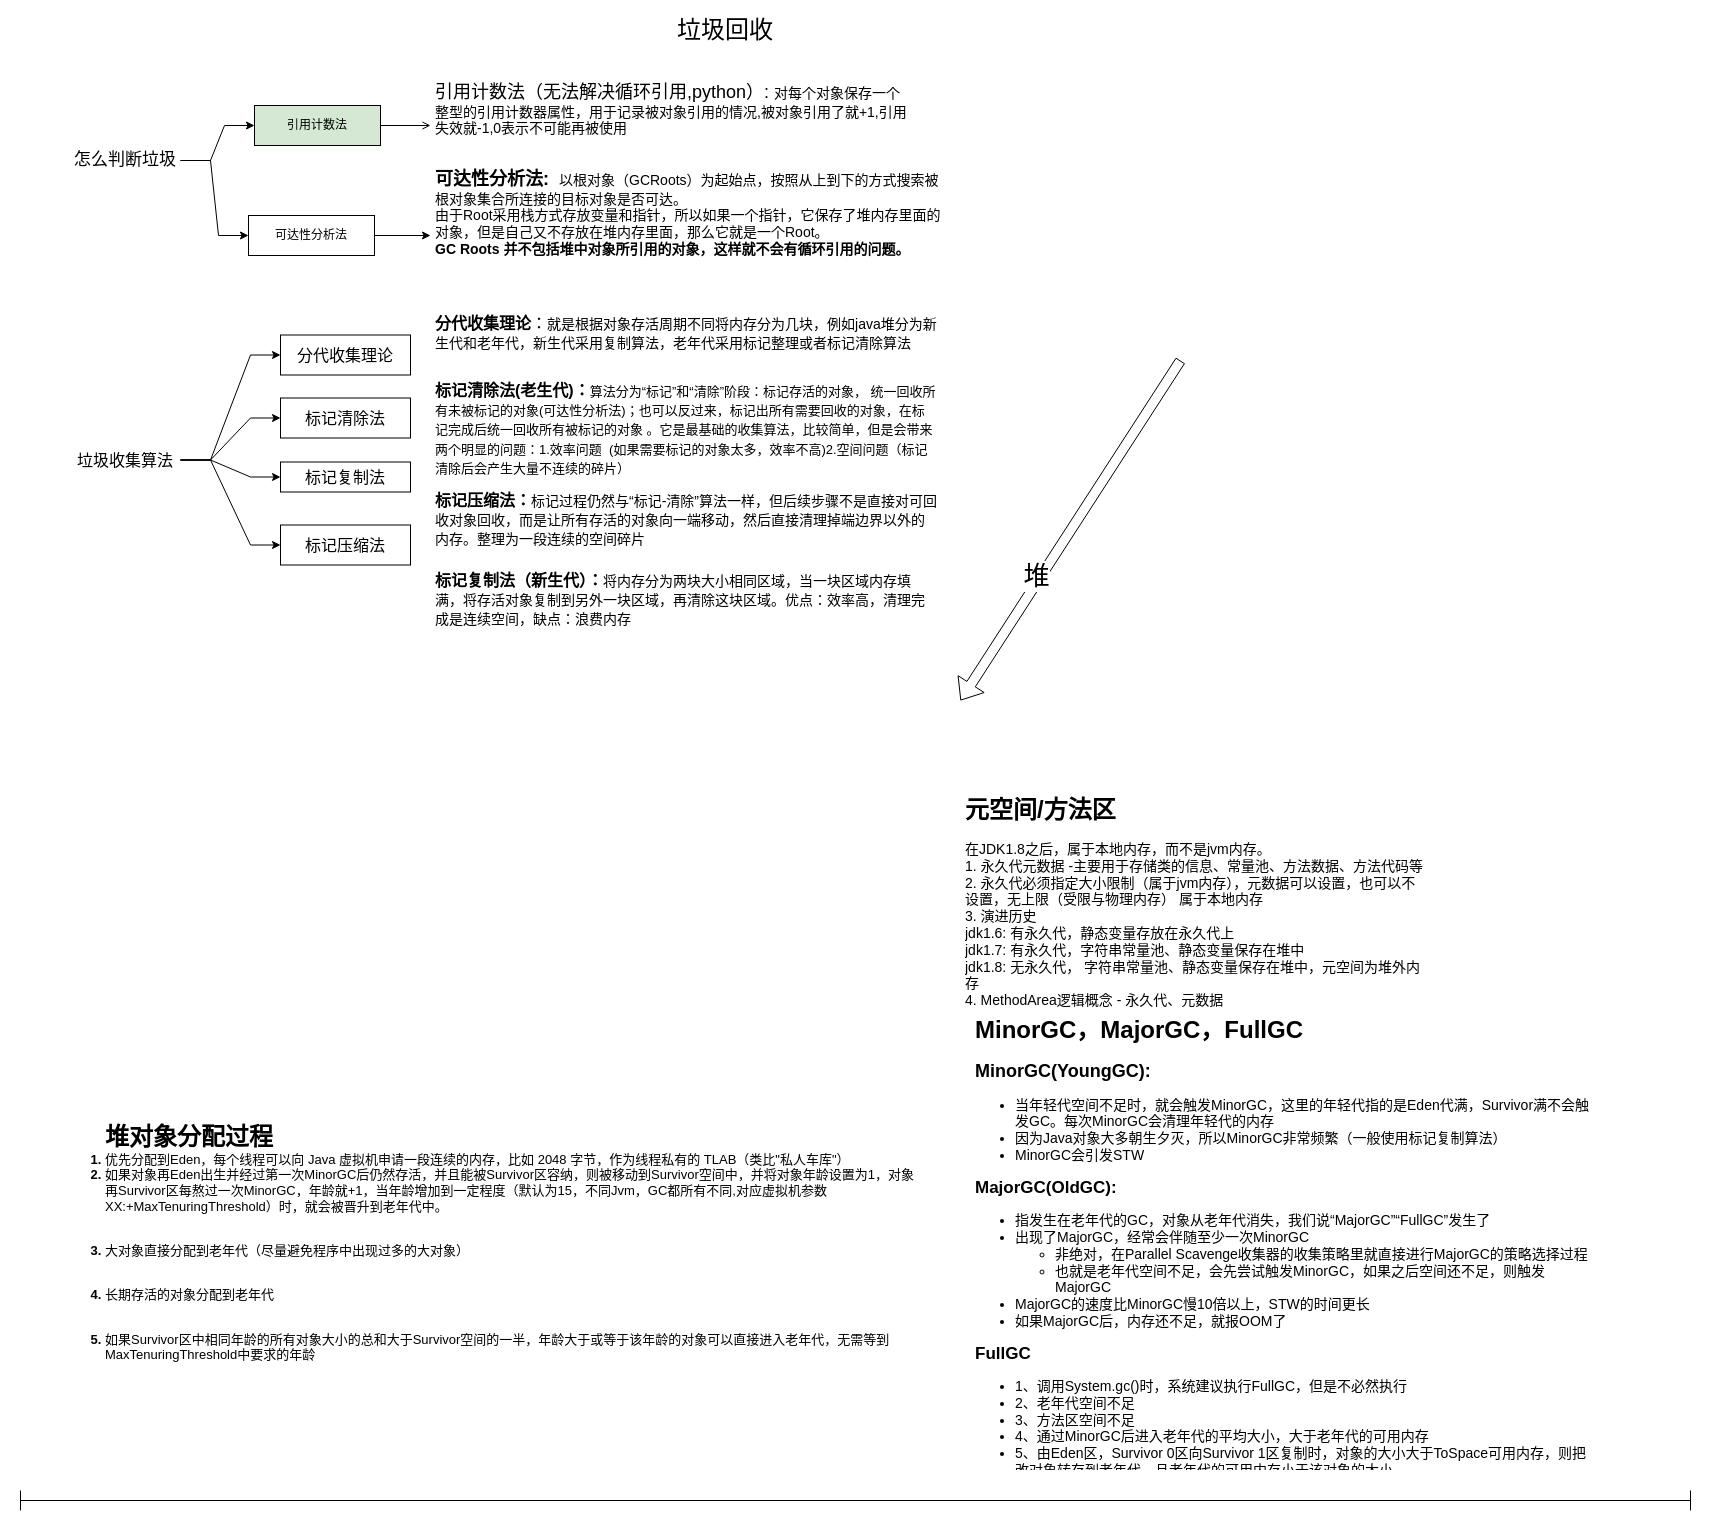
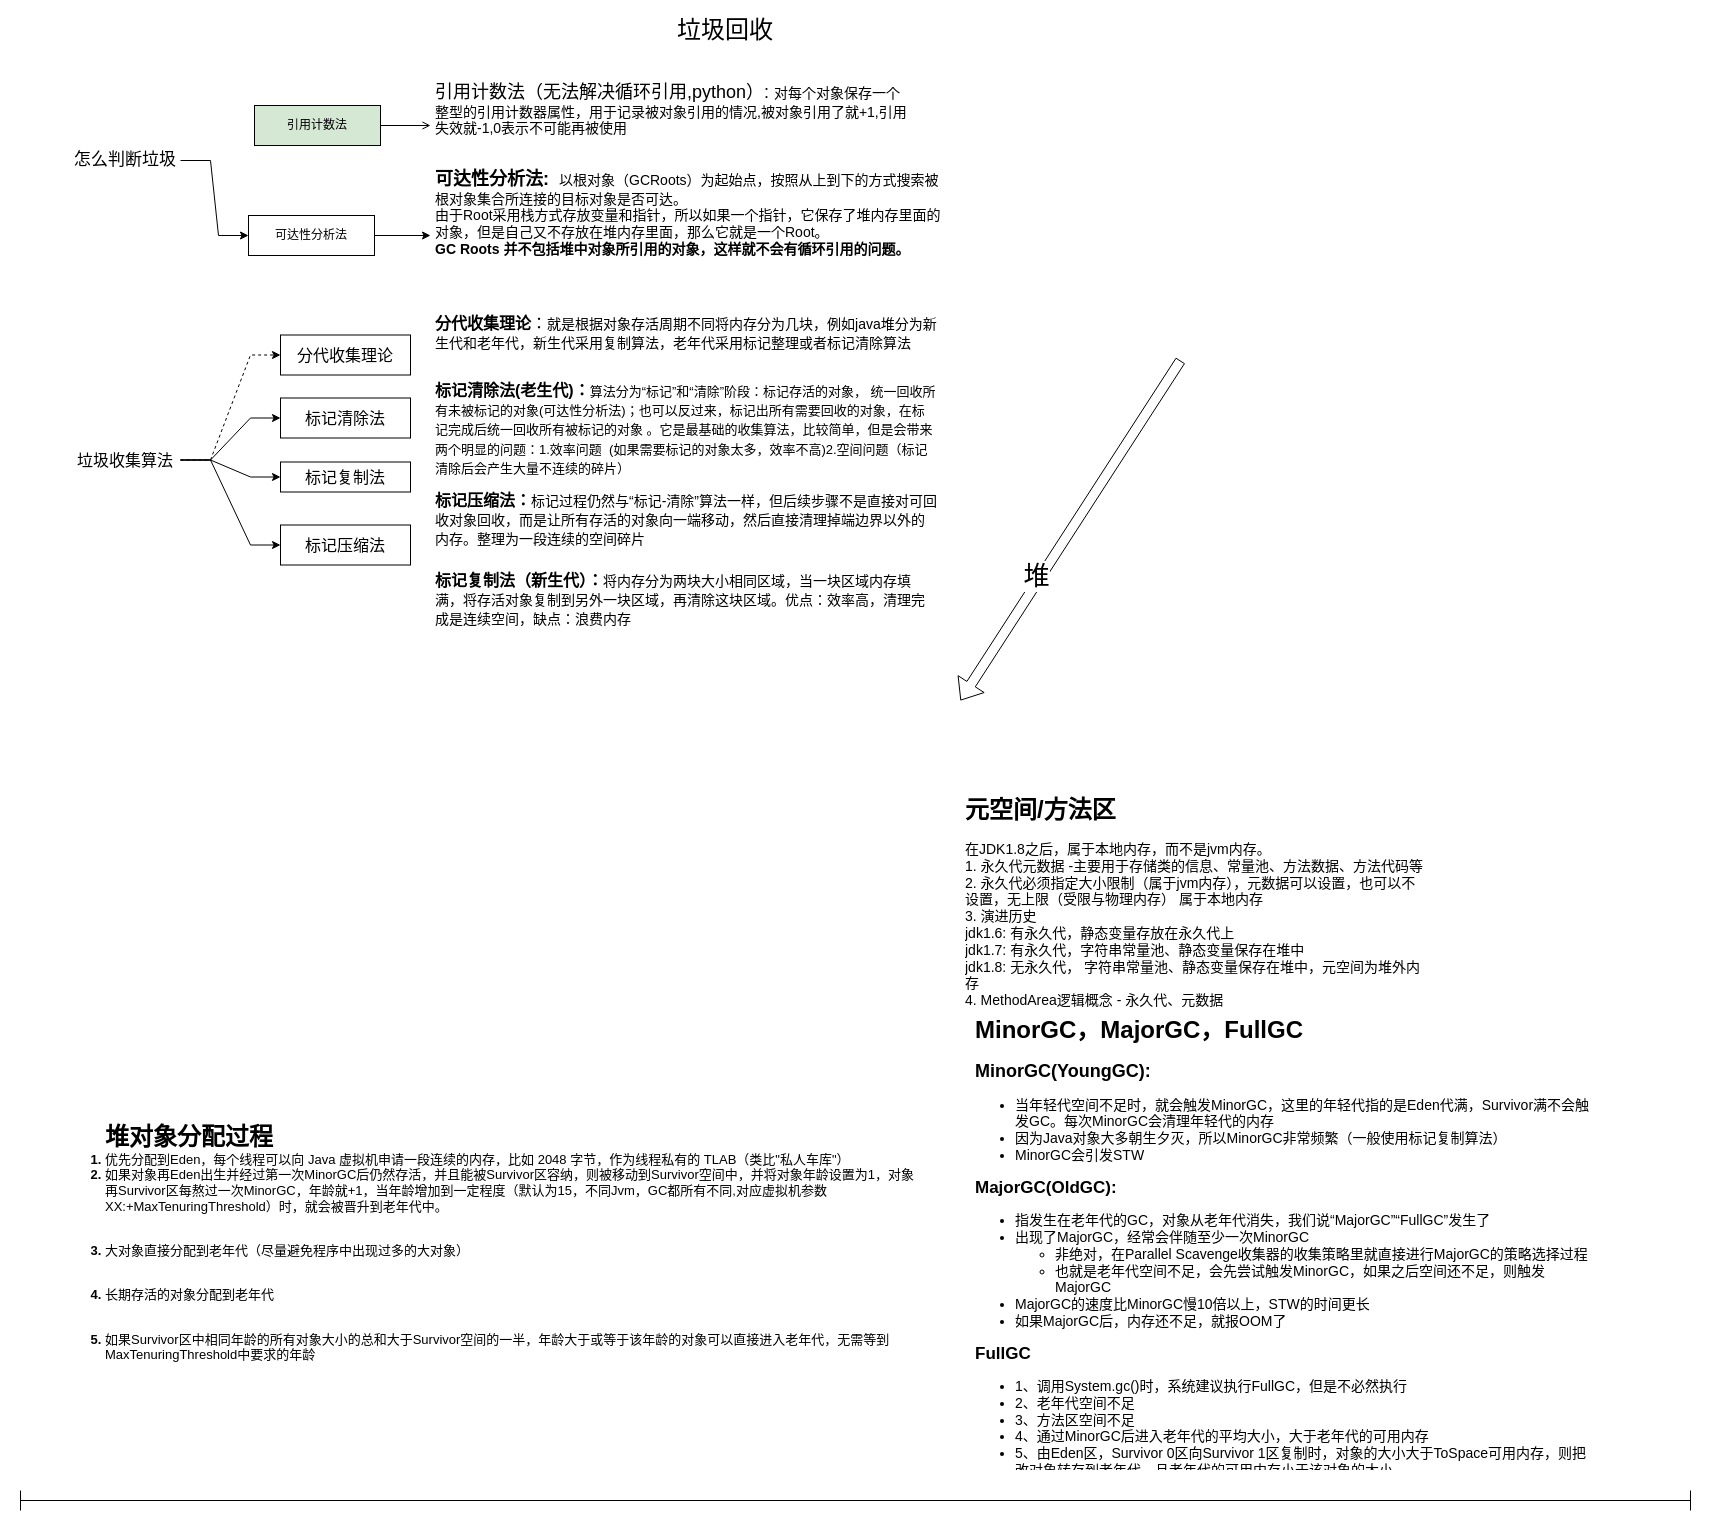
edge "怎么判断垃圾" -> "引用计数法": removed
edge "垃圾收集算法" -> "分代收集理论": style solid -> dashed
